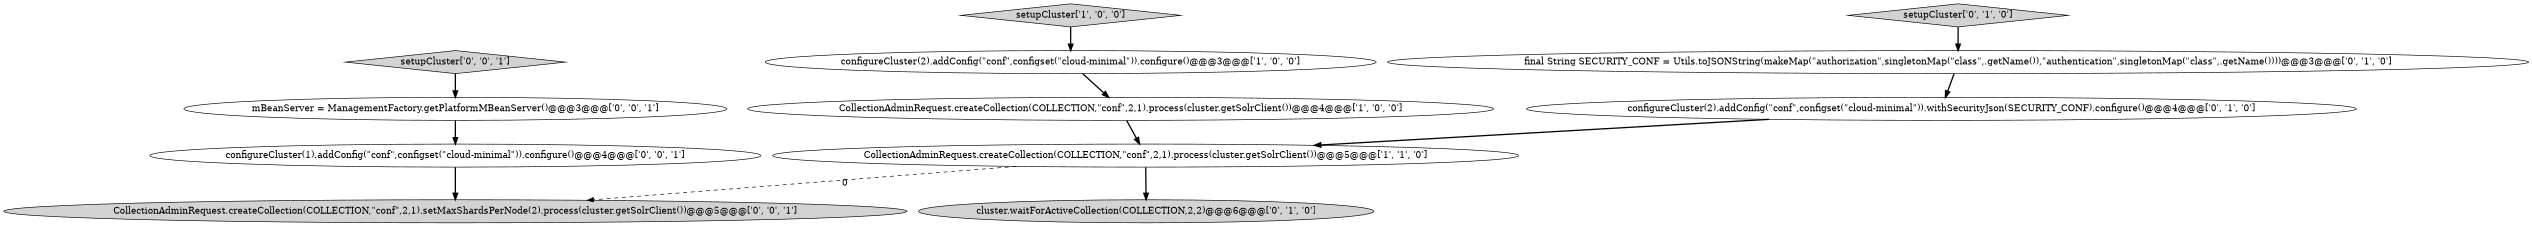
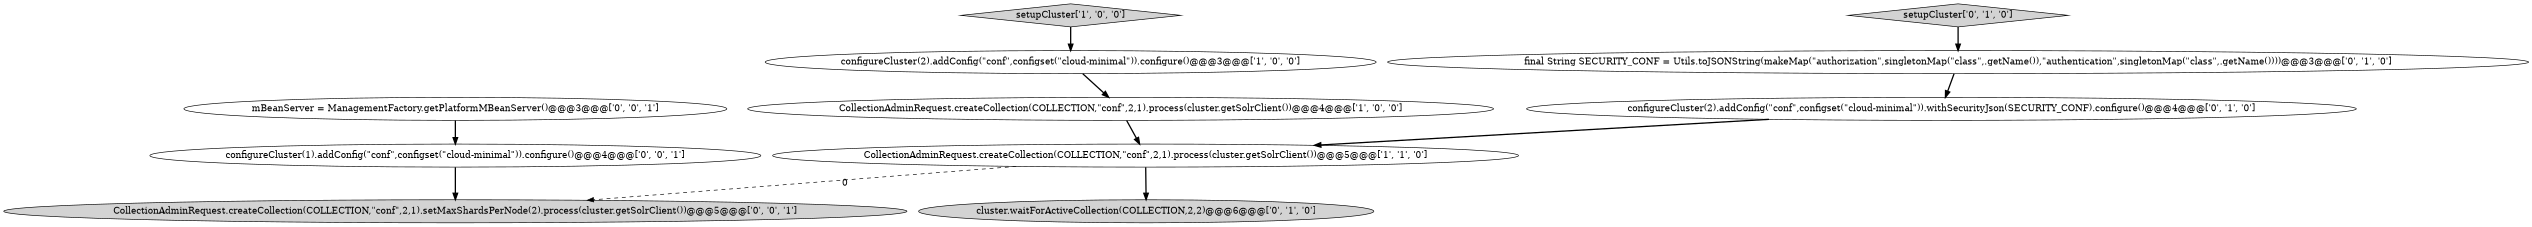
node "setupCluster['0', '0', '1']": removed
